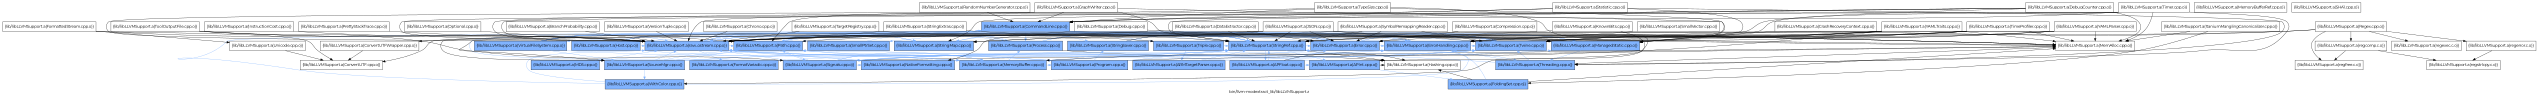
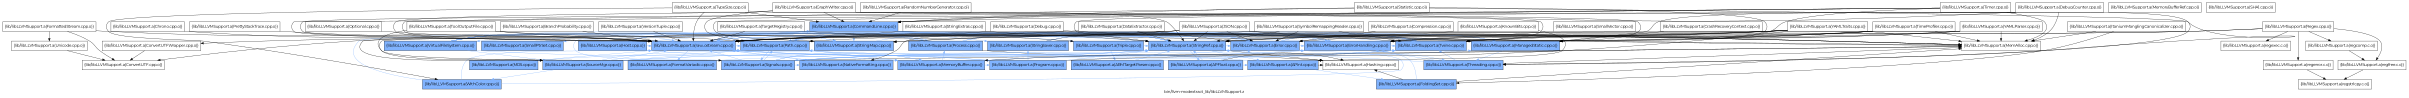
node "{lib/libLLVMSupport.a(InstructionCost.cpp.o)}": removed
edge "{lib/libLLVMSupport.a(regcomp.c.o)}" -> "{lib/libLLVMSupport.a(regstrlcpy.c.o)}": now "{lib/libLLVMSupport.a(regfree.c.o)}" -> "{lib/libLLVMSupport.a(regstrlcpy.c.o)}"
